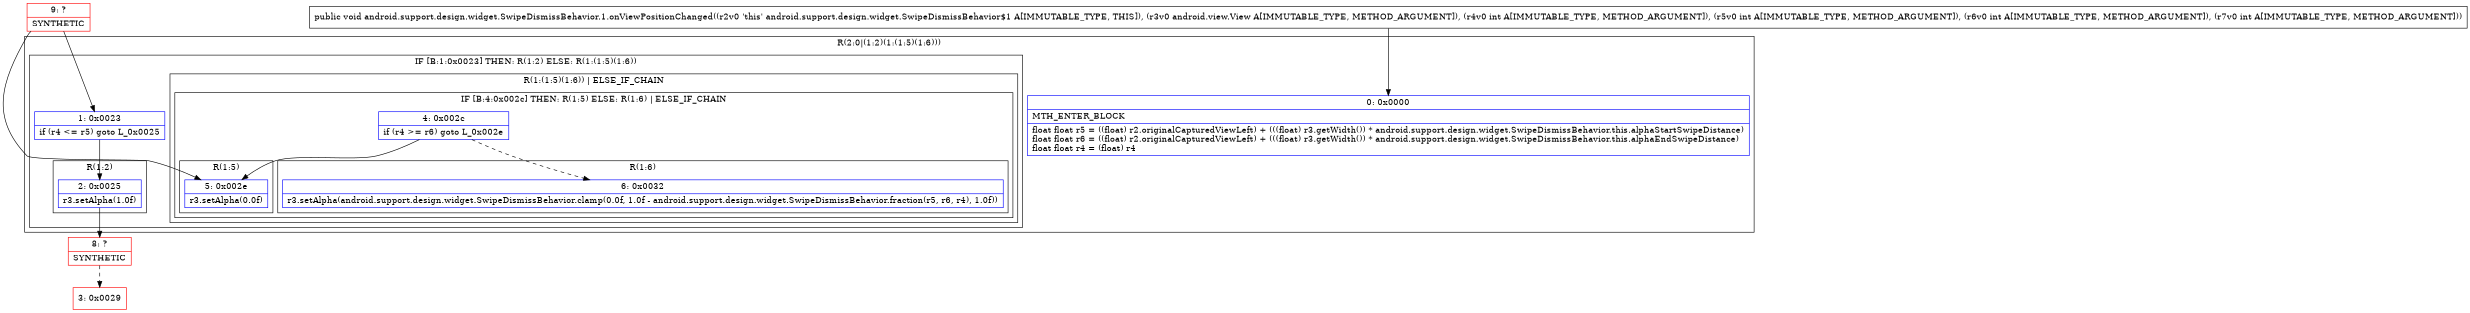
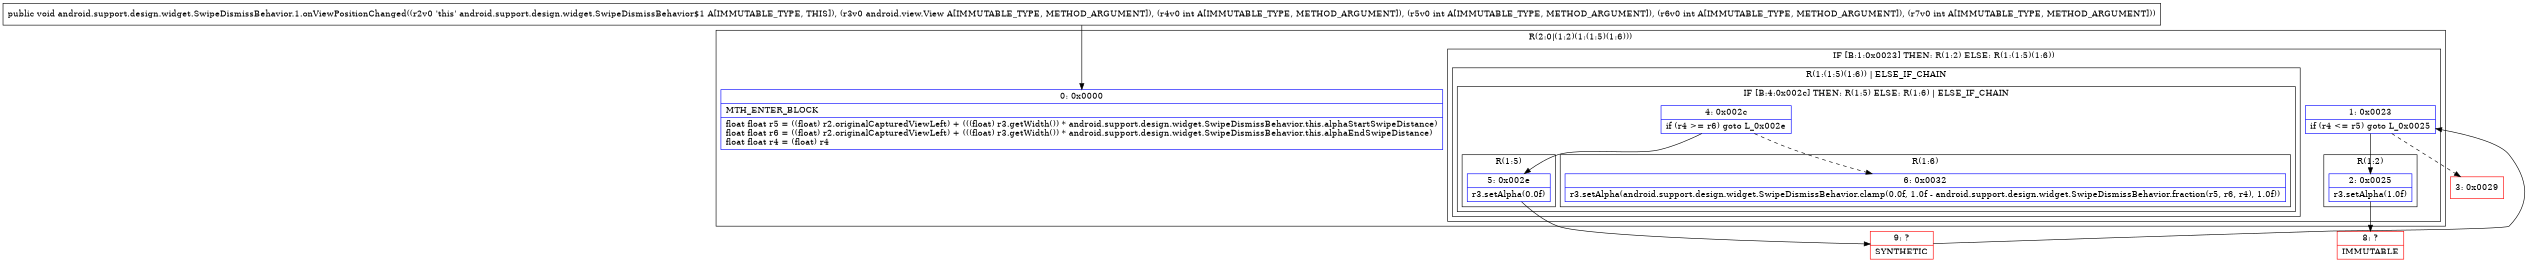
edge "9: ?" -> "5: 0x002e": reversed
node "8: ?": text "SYNTHETIC" -> "IMMUTABLE"
edge "8: ?" -> "3: 0x0029": now "1: 0x0023" -> "3: 0x0029"
